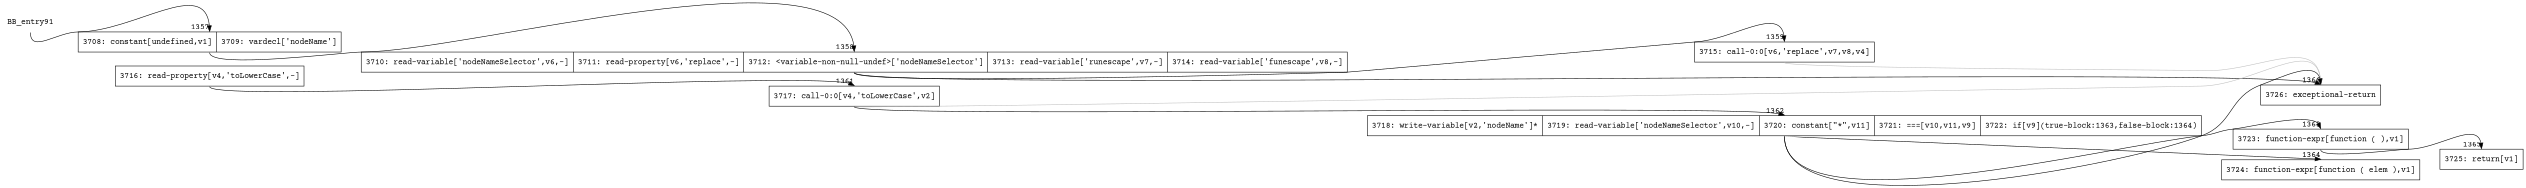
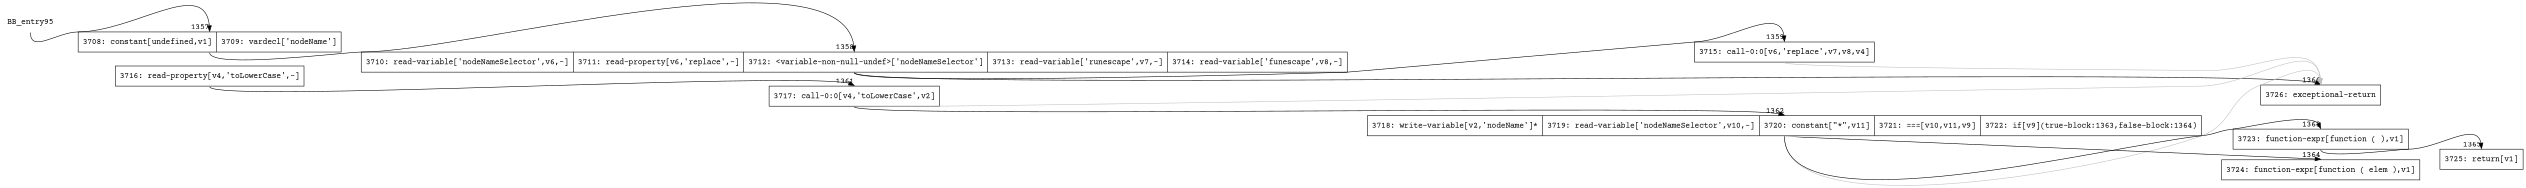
node "BB_entry91": label "BB_entry91" -> "BB_entry95"
edge "3718: write-variable[v2,'nodeName']*" -> "3726: exceptional-return": color black -> gray
